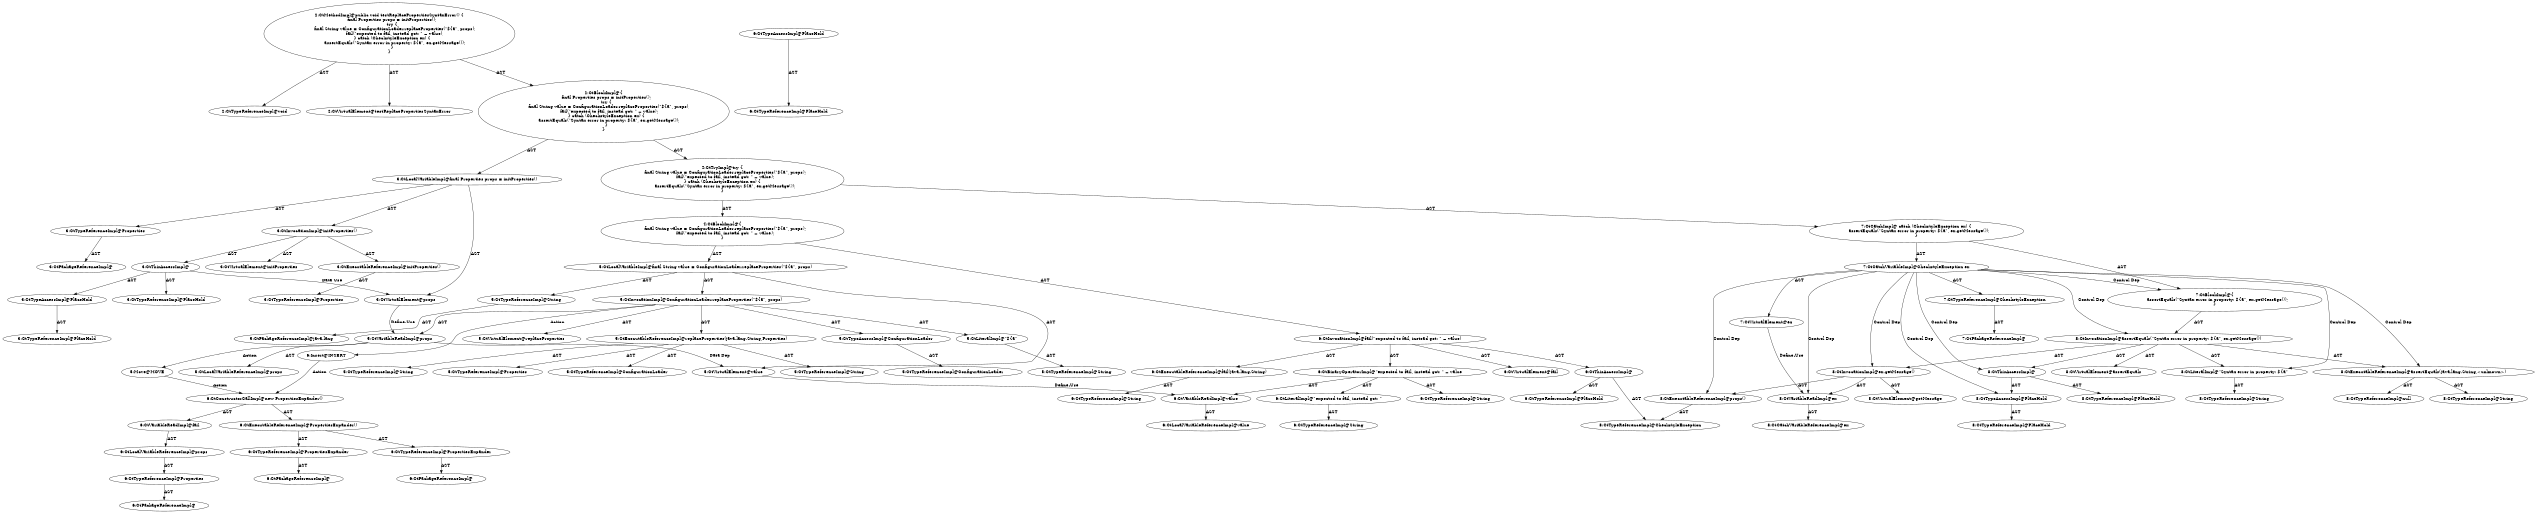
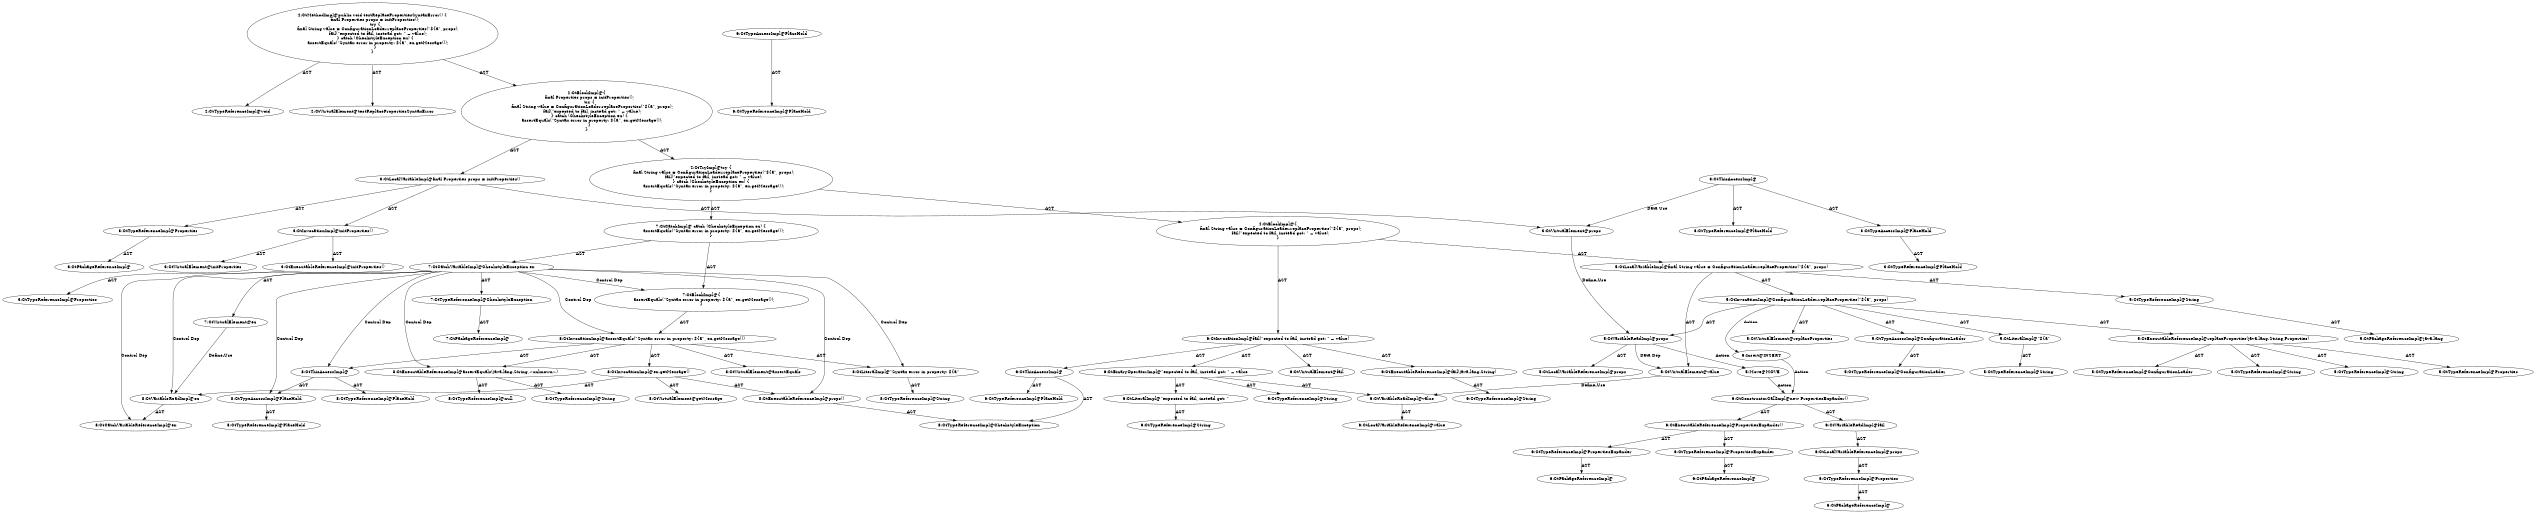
edge "3:CtInvocationImpl@initProperties()" -> "3:CtThisAccessImpl@": removed, label "AST"
edge "7:CtCatchVariableImpl@CheckstyleException ex" -> "8:CtInvocationImpl@ex.getMessage()": now "7:CtCatchVariableImpl@CheckstyleException ex" -> "8:CtCatchVariableReferenceImpl@ex"
